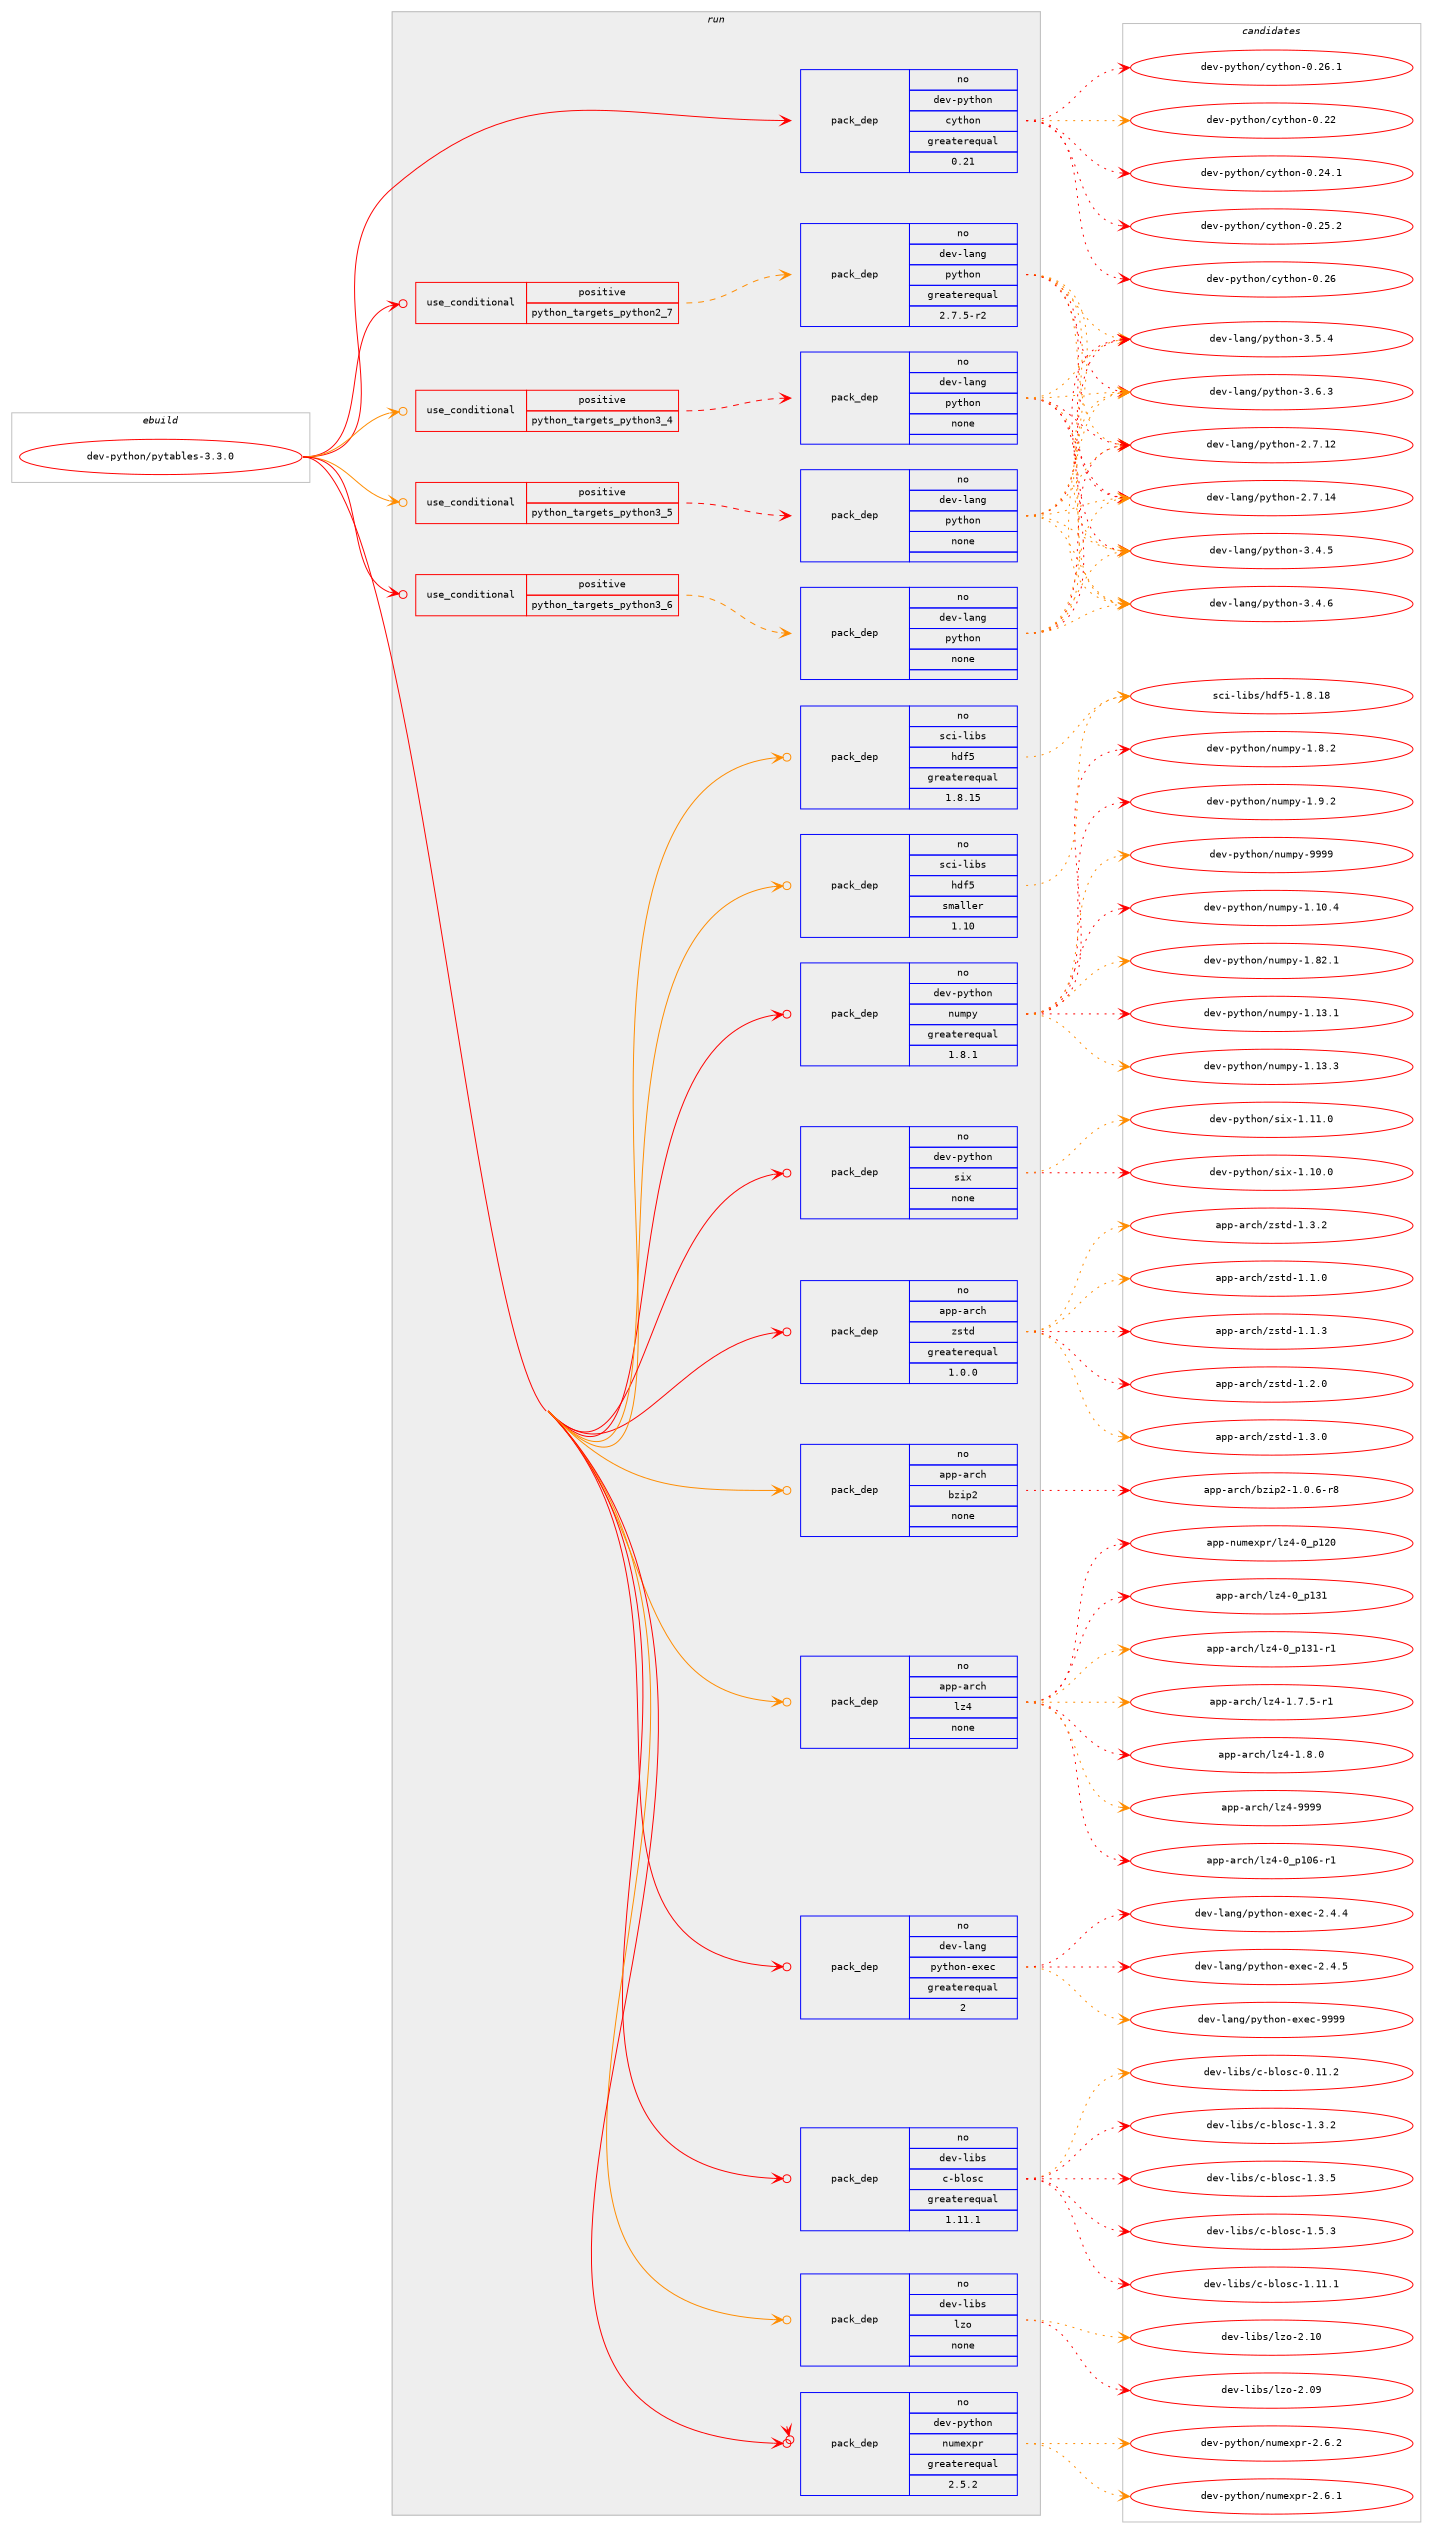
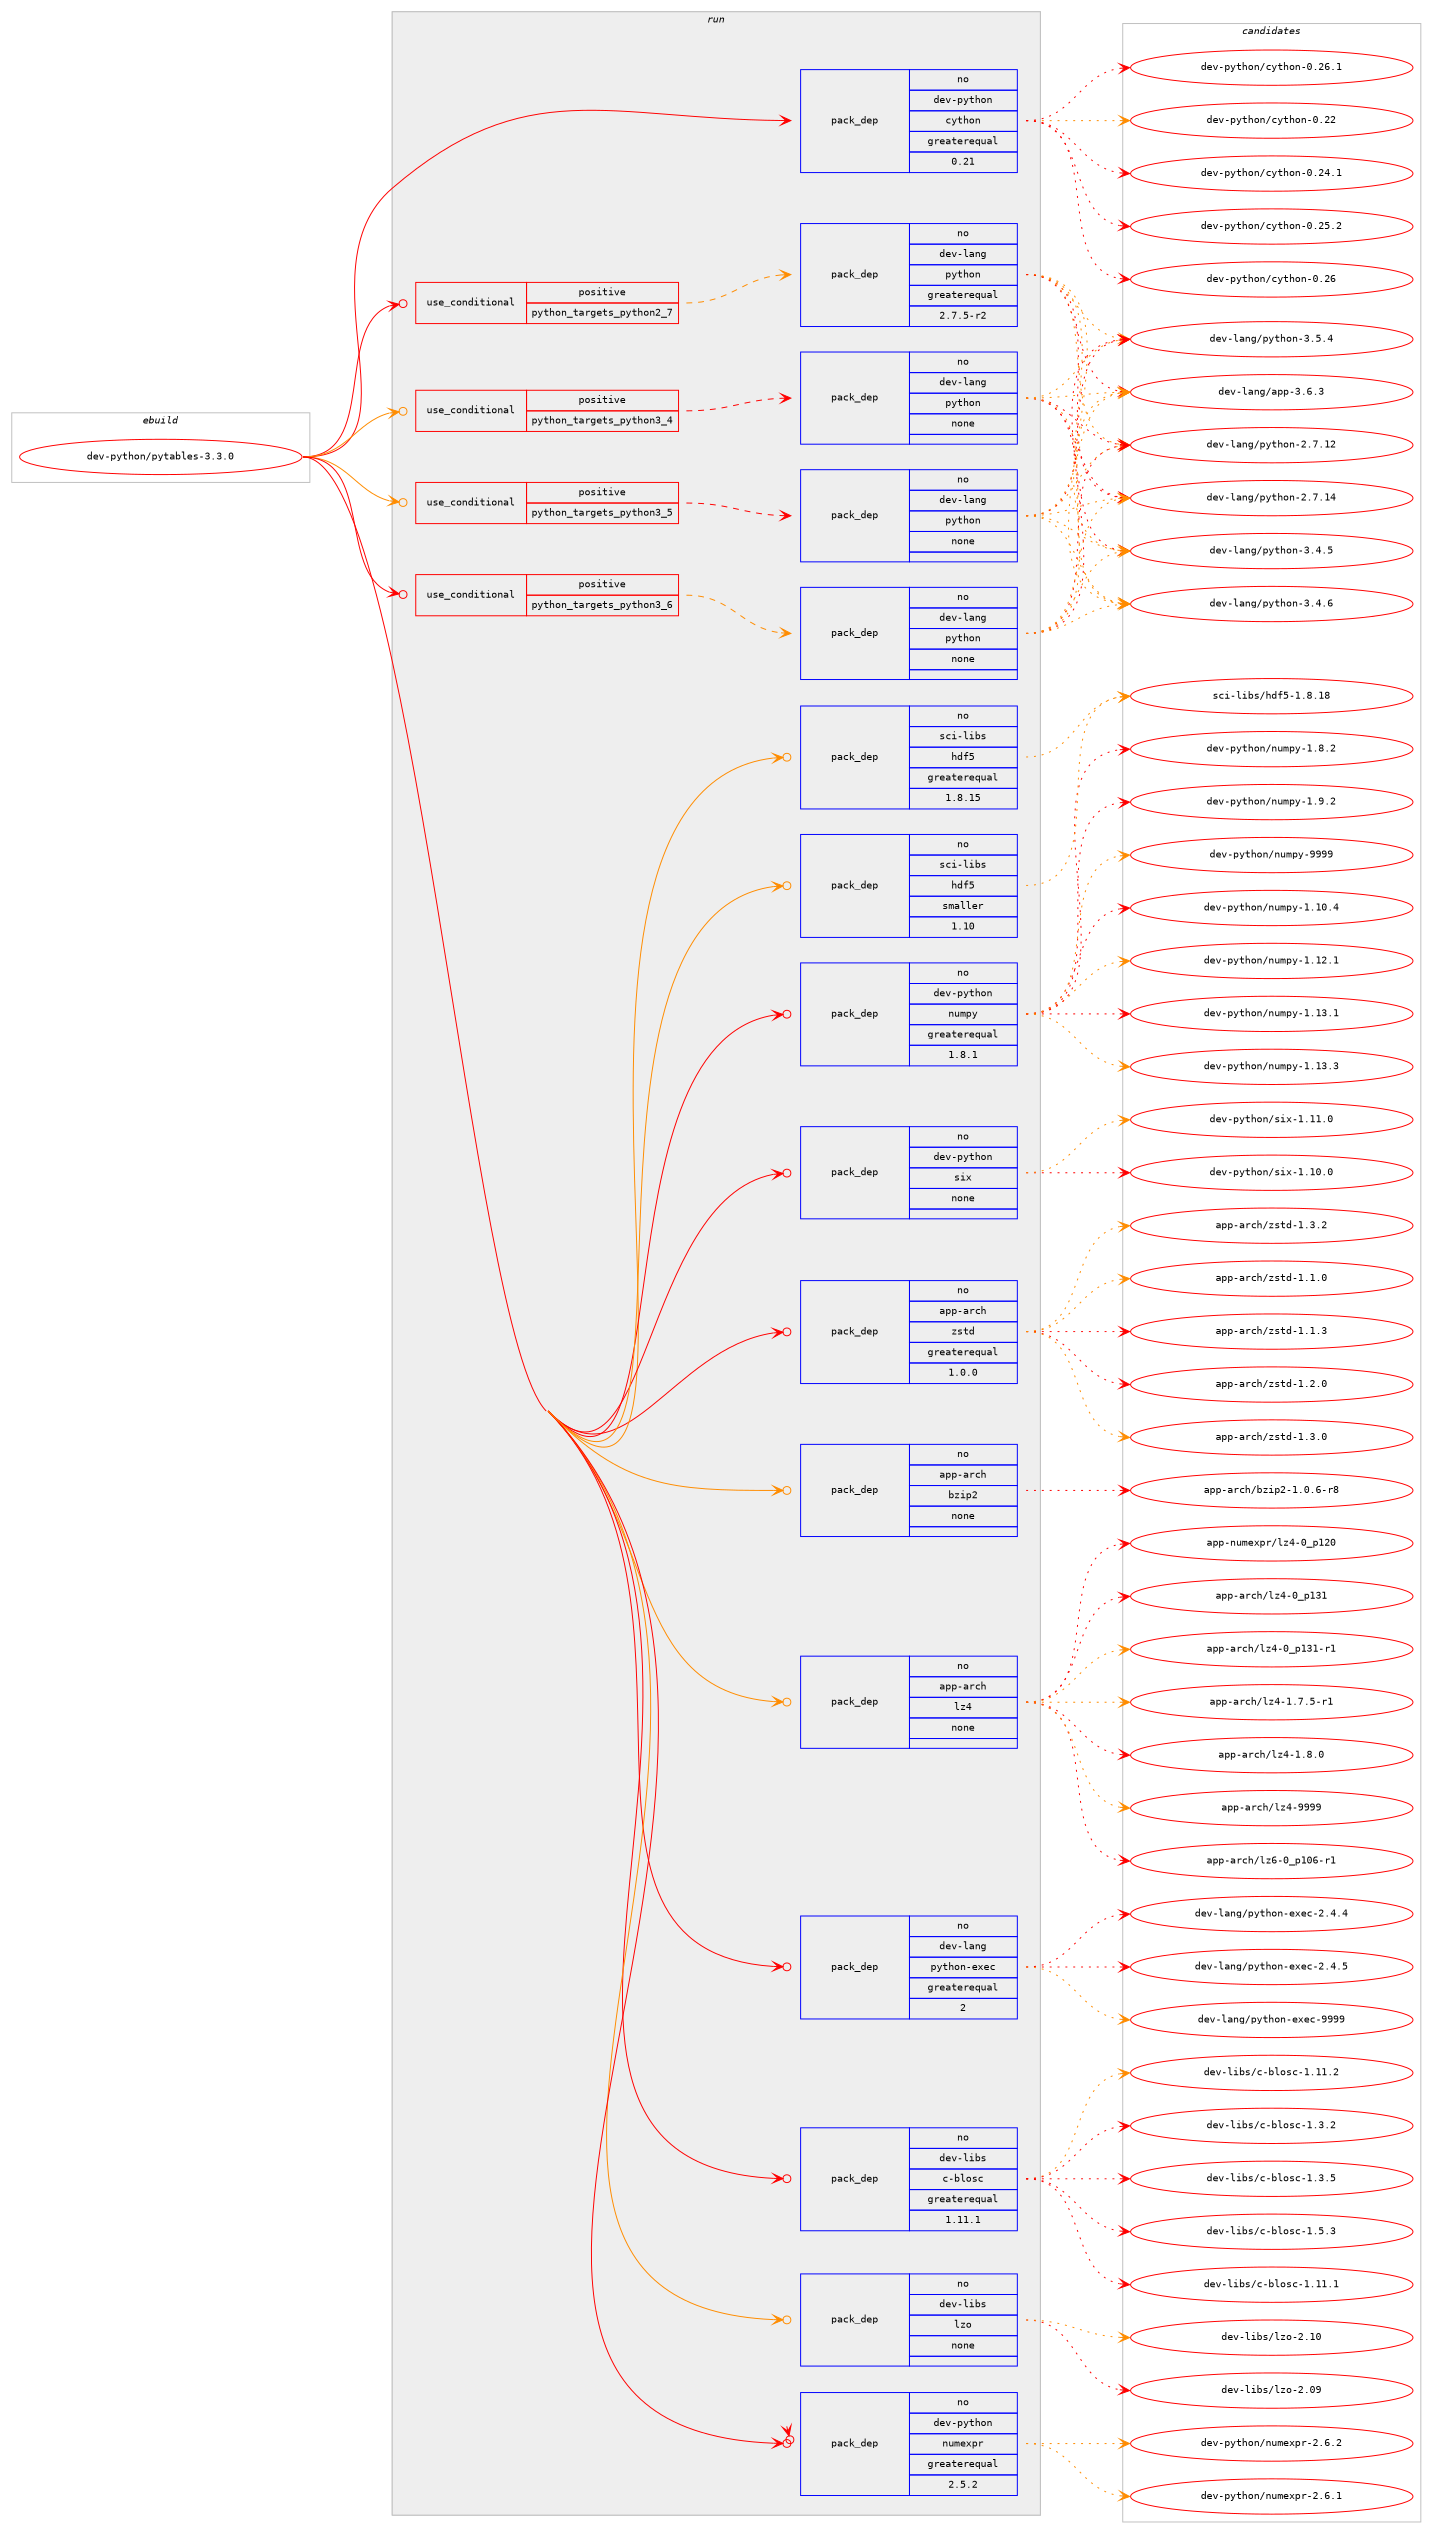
node "dev-lang/python-3.6.3": label "dev-lang/python-3.6.3" -> "dev-lang/app-3.6.3"
node "dev-python/numpy-1.82.1": label "dev-python/numpy-1.82.1" -> "dev-python/numpy-1.12.1"
node "app-arch/lz4-0_p106-r1": label "app-arch/lz4-0_p106-r1" -> "app-arch/lz6-0_p106-r1"
node "dev-libs/c-blosc-0.11.2": label "dev-libs/c-blosc-0.11.2" -> "dev-libs/c-blosc-1.11.2"
